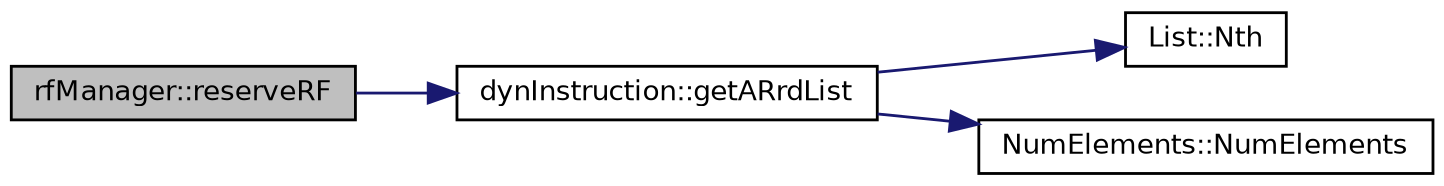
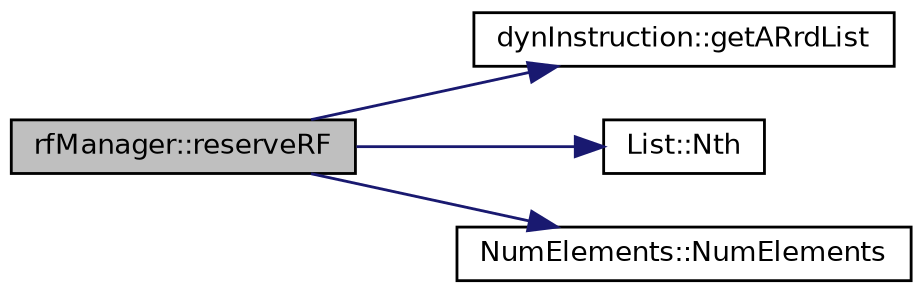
edge "dynInstruction::getARrdList" -> "List::Nth": now "rfManager::reserveRF" -> "List::Nth"
edge "dynInstruction::getARrdList" -> "NumElements::NumElements": now "rfManager::reserveRF" -> "NumElements::NumElements"
